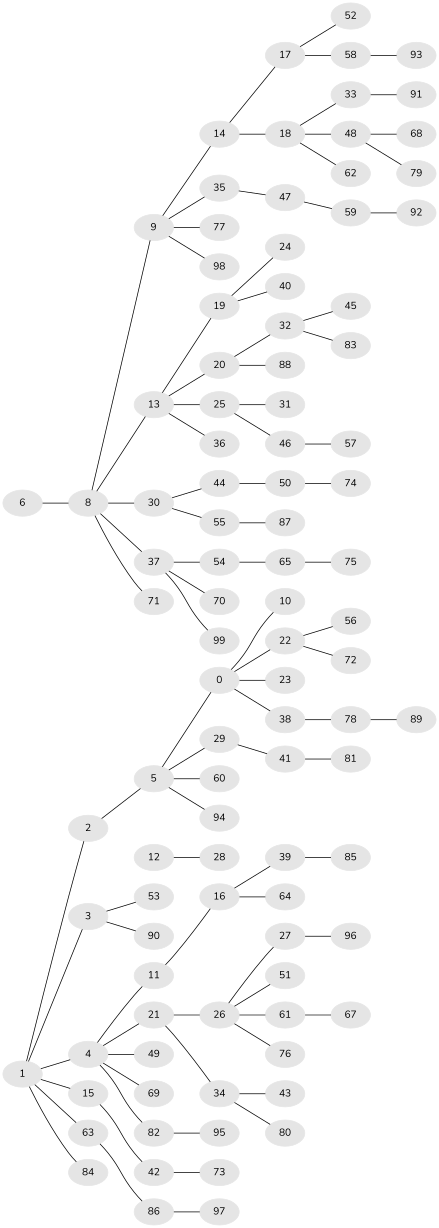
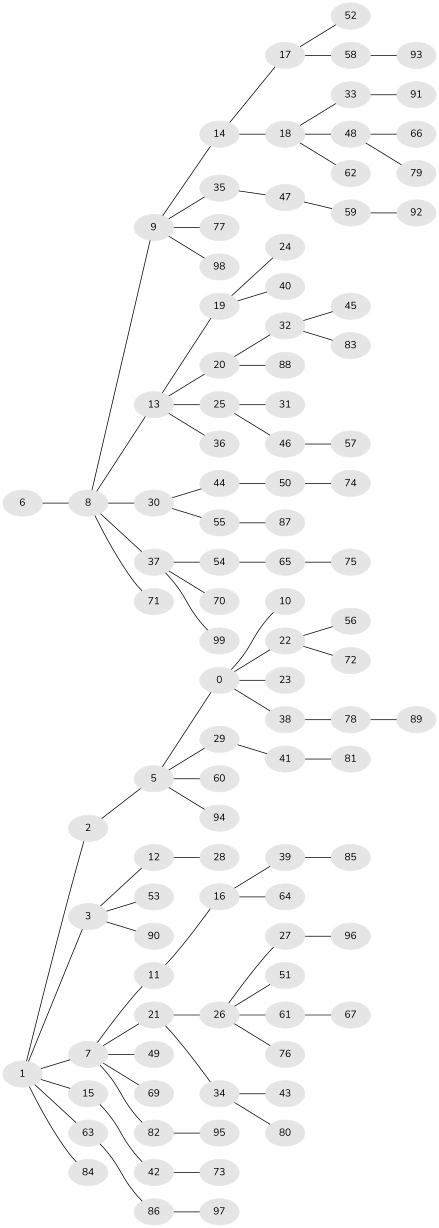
node "68": label "68" -> "66"
edge "12" -- "3": added
node "4": label "4" -> "7"
